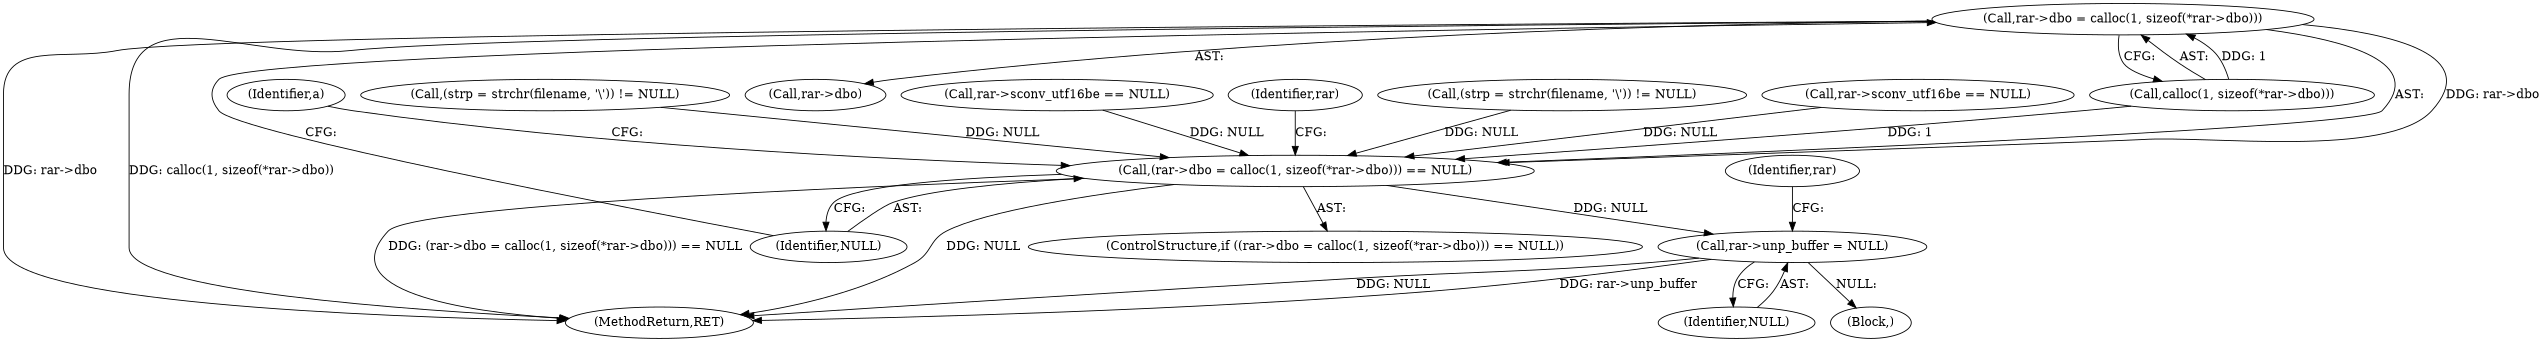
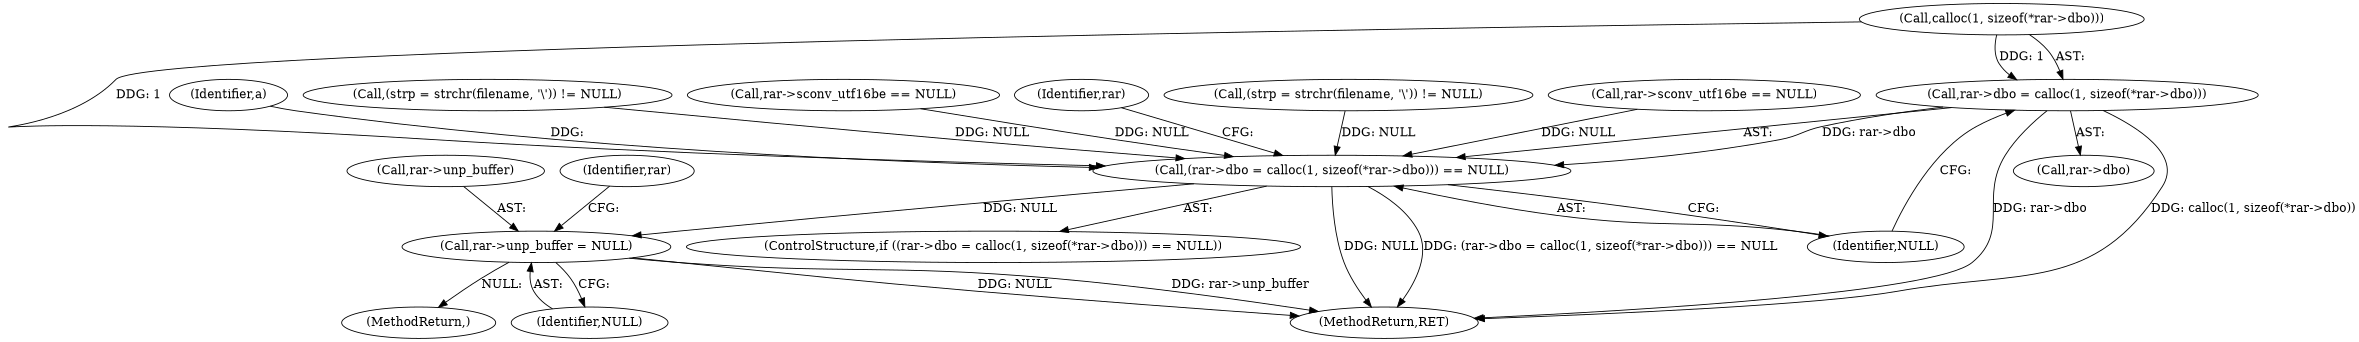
edge "(Call,rar->dbo = calloc(1, sizeof(*rar->dbo)))" -> "(Call,calloc(1, sizeof(*rar->dbo)))": removed, label "CFG:"
edge "(Identifier,a)" -> "(Call,(rar->dbo = calloc(1, sizeof(*rar->dbo))) == NULL)": label "CFG: " -> "DDG: "
node "(Call,rar->unp_buffer)": added
node "(Block,)": label "(Block,)" -> "(MethodReturn,)"
